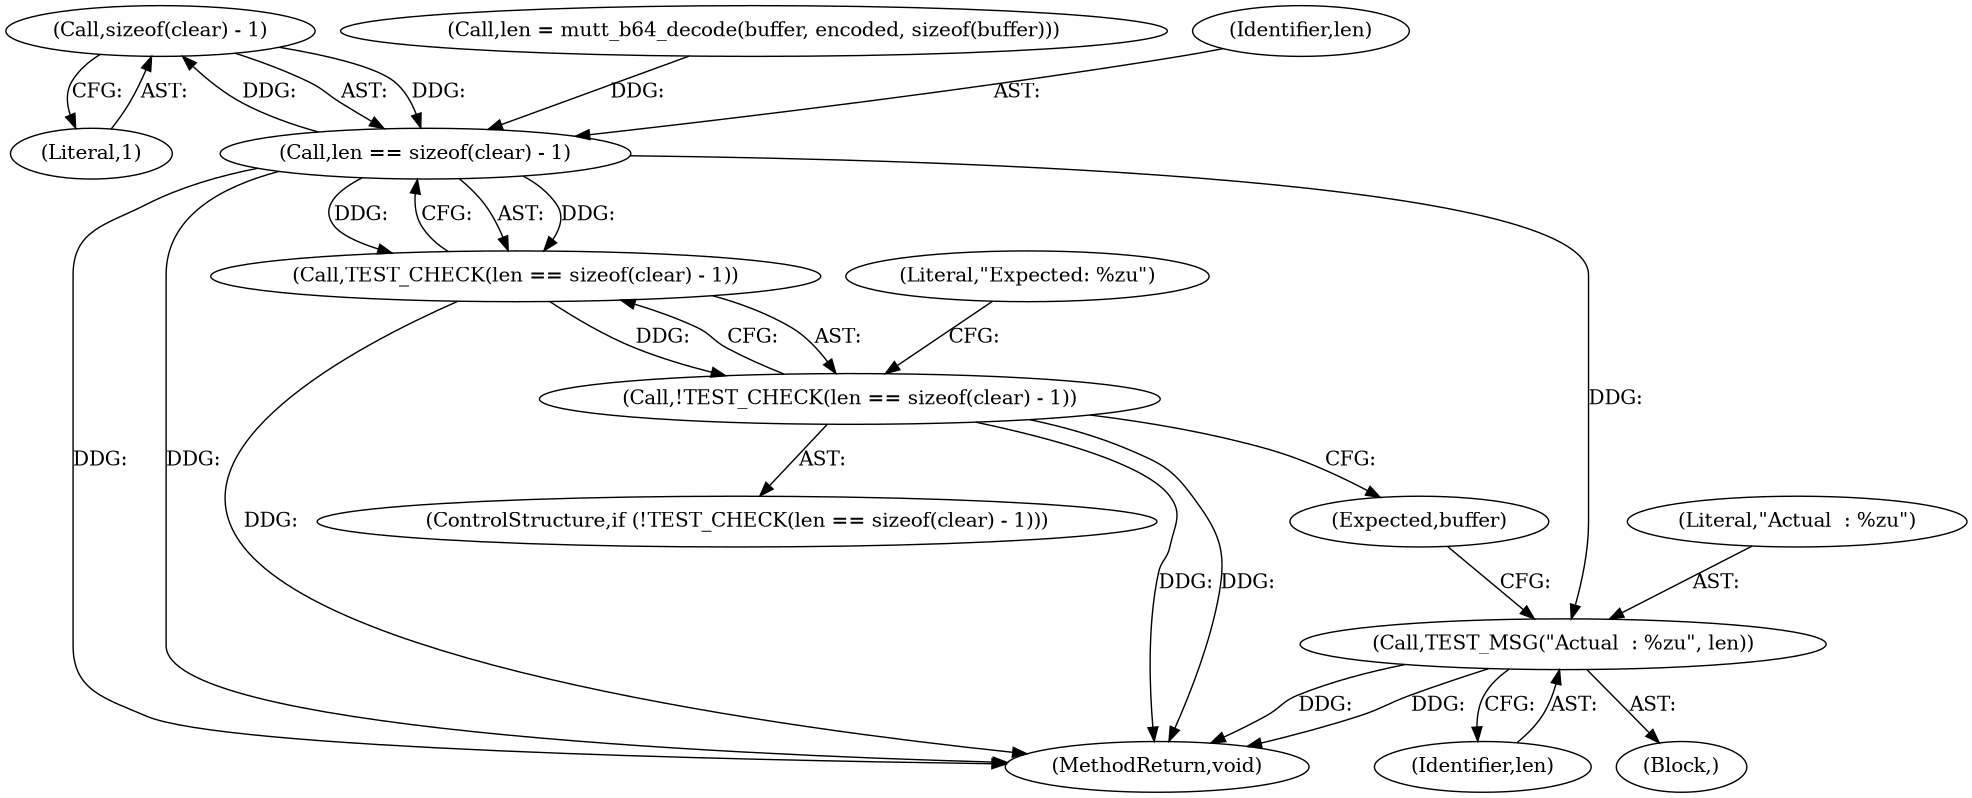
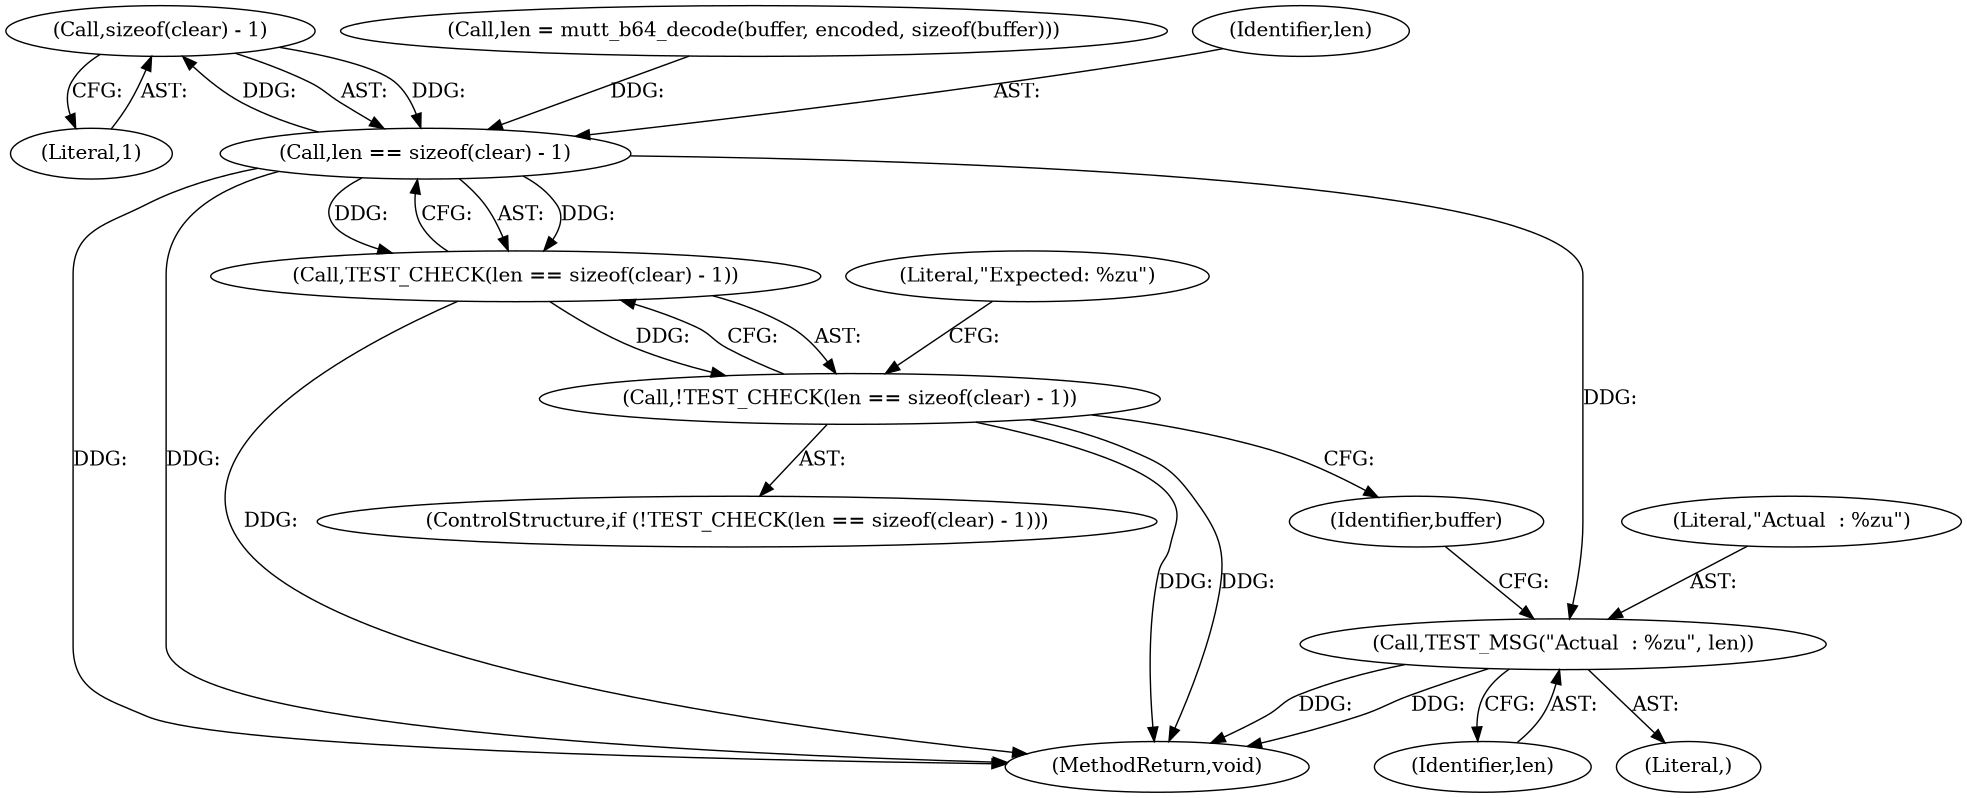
node "(Expected,buffer)": label "(Expected,buffer)" -> "(Identifier,buffer)"
node "(Block,)": label "(Block,)" -> "(Literal,)"
